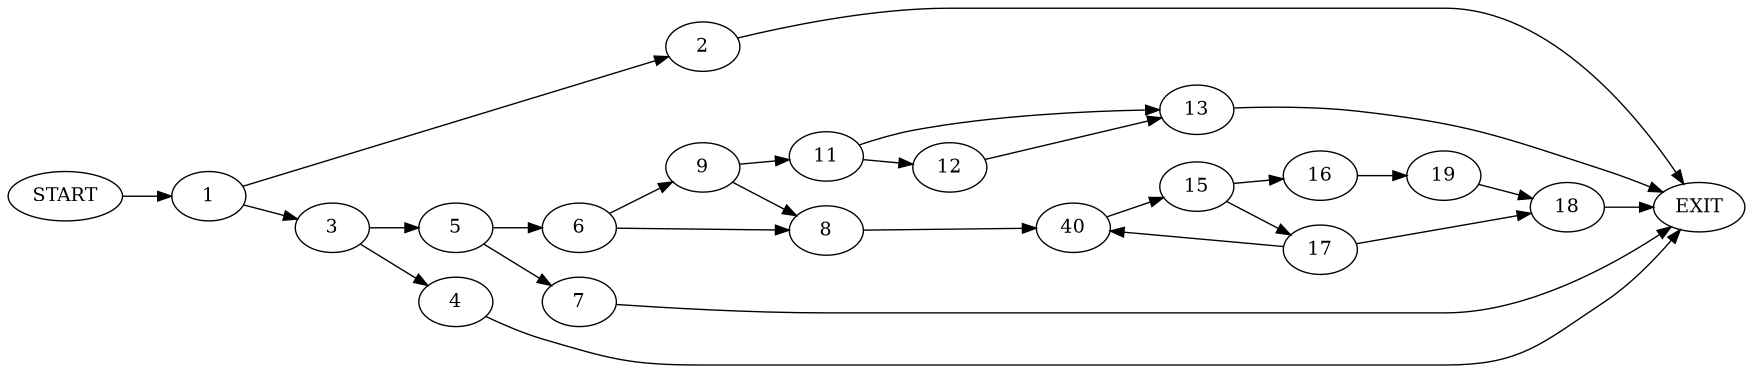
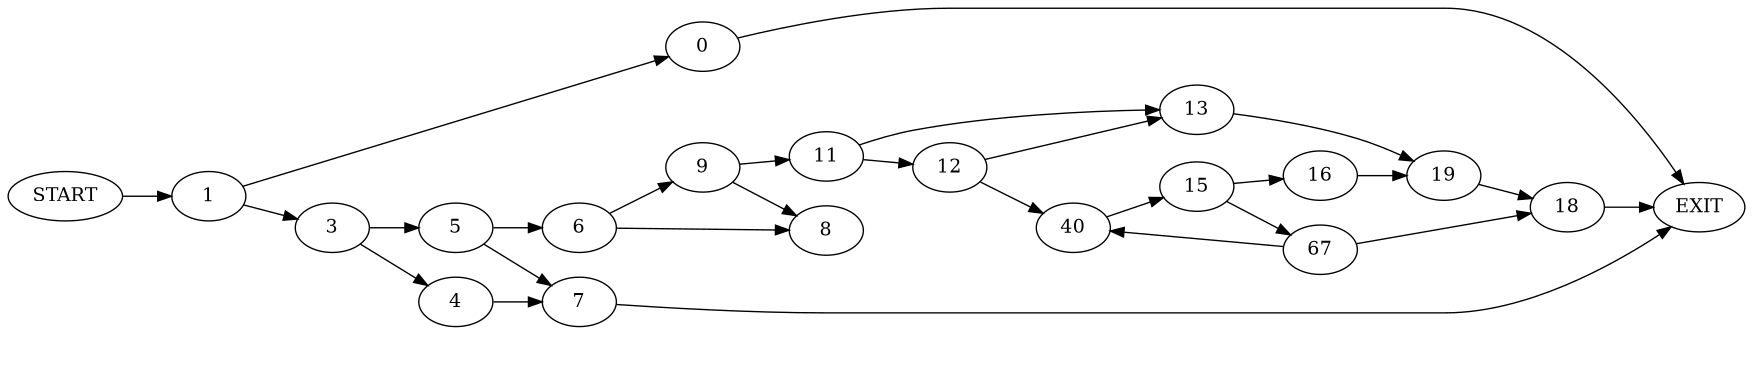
node "2": label "2" -> "0"
edge "13" -> "EXIT": now "13" -> "19"
edge "8" -> "40": now "12" -> "40"
node "17": label "17" -> "67"
edge "4" -> "EXIT": now "4" -> "7"
